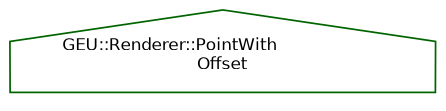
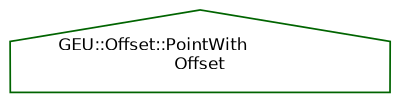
node "GEU::Renderer::PointWith Offset": label "GEU::Renderer::PointWith Offset" -> "GEU::Offset::PointWith Offset"
